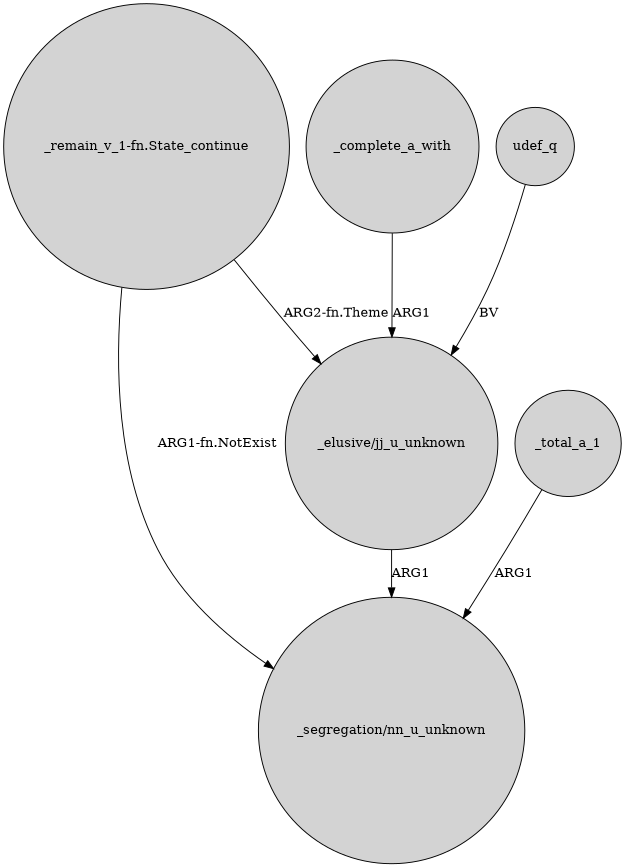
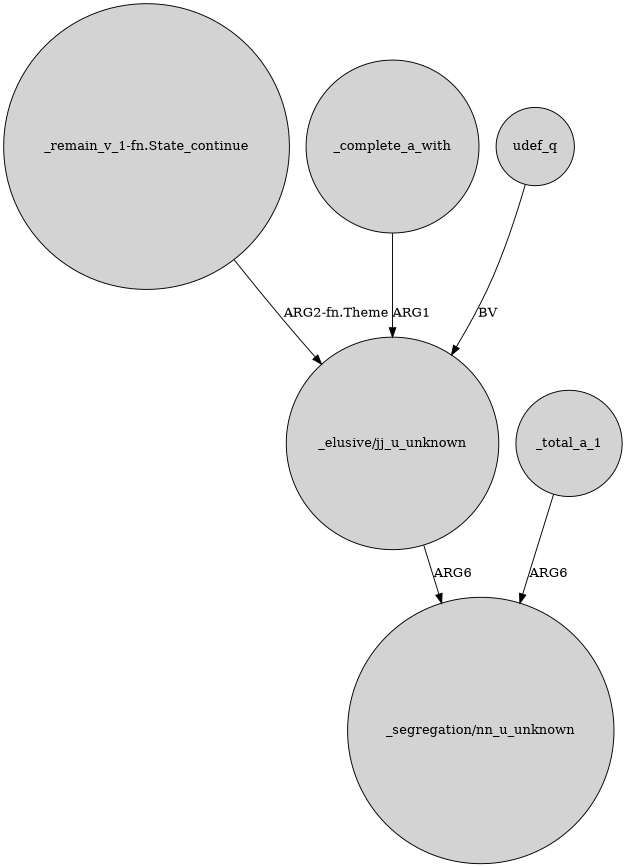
edge "_remain_v_1-fn.State_continue" -> "_segregation/nn_u_unknown": removed, label "ARG1-fn.NotExist"
edge "_elusive/jj_u_unknown" -> "_segregation/nn_u_unknown": label "ARG1" -> "ARG6"
edge "_total_a_1" -> "_segregation/nn_u_unknown": label "ARG1" -> "ARG6"
